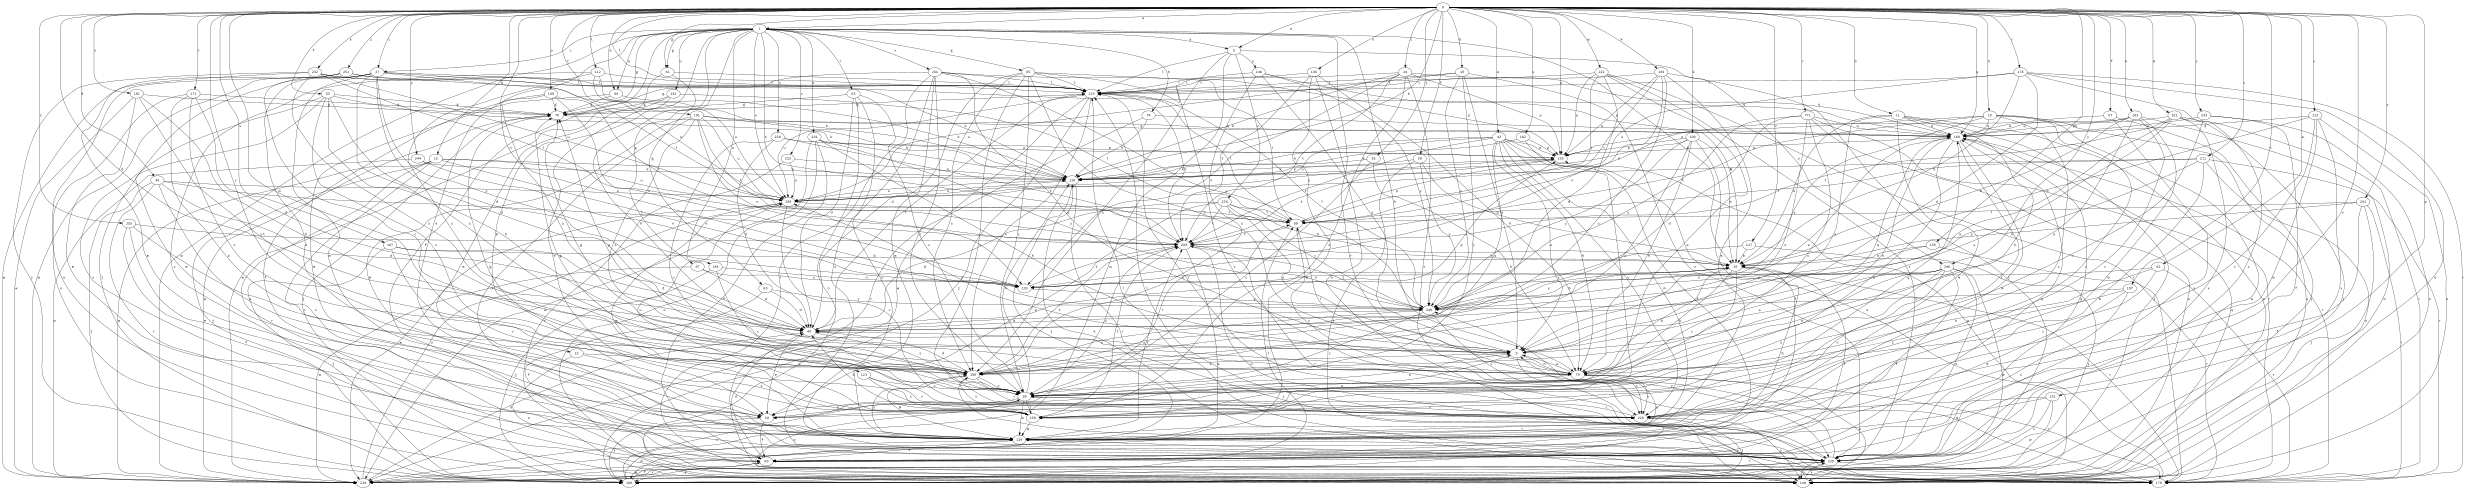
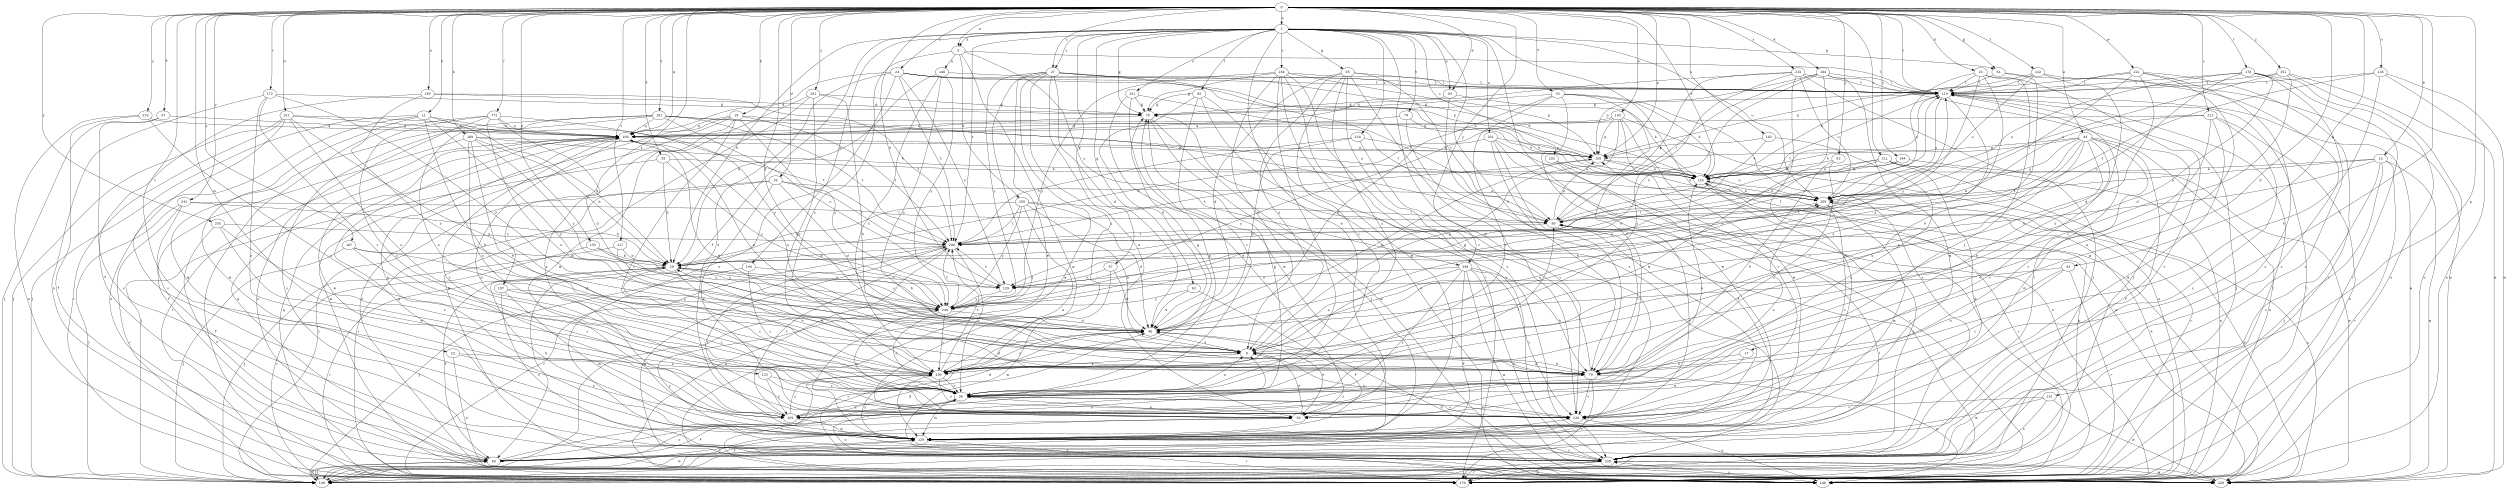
edge "140" -> "139": removed, label "n"
node "17": added
